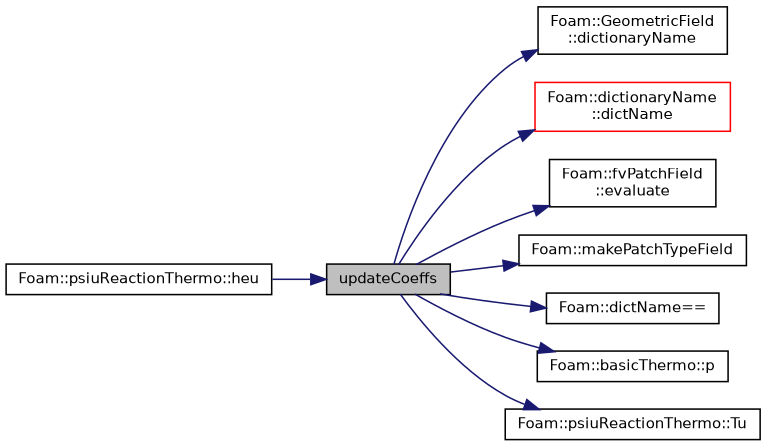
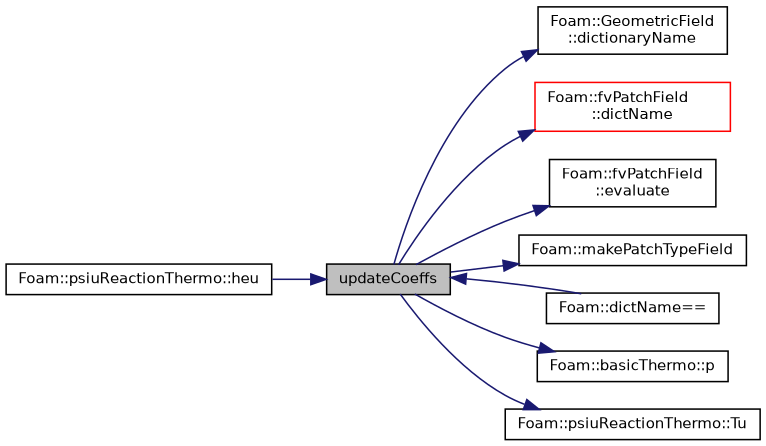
node "Foam::dictionaryName ::dictName": label "Foam::dictionaryName ::dictName" -> "Foam::fvPatchField ::dictName"
edge "updateCoeffs" -> "Foam::dictName==": reversed
